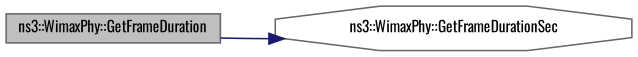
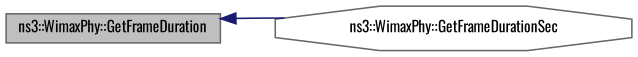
edge "ns3::WimaxPhy::GetFrameDuration" -> "ns3::WimaxPhy::GetFrameDurationSec": reversed
